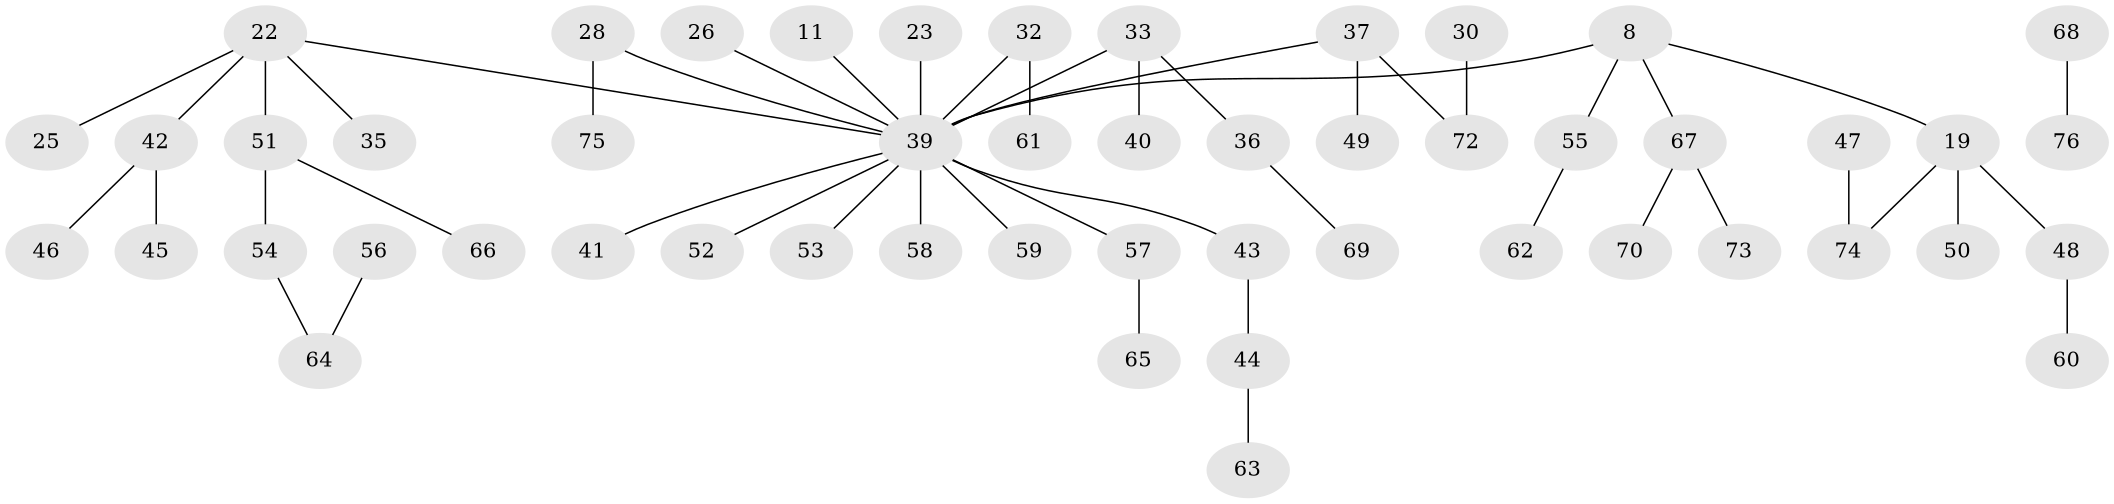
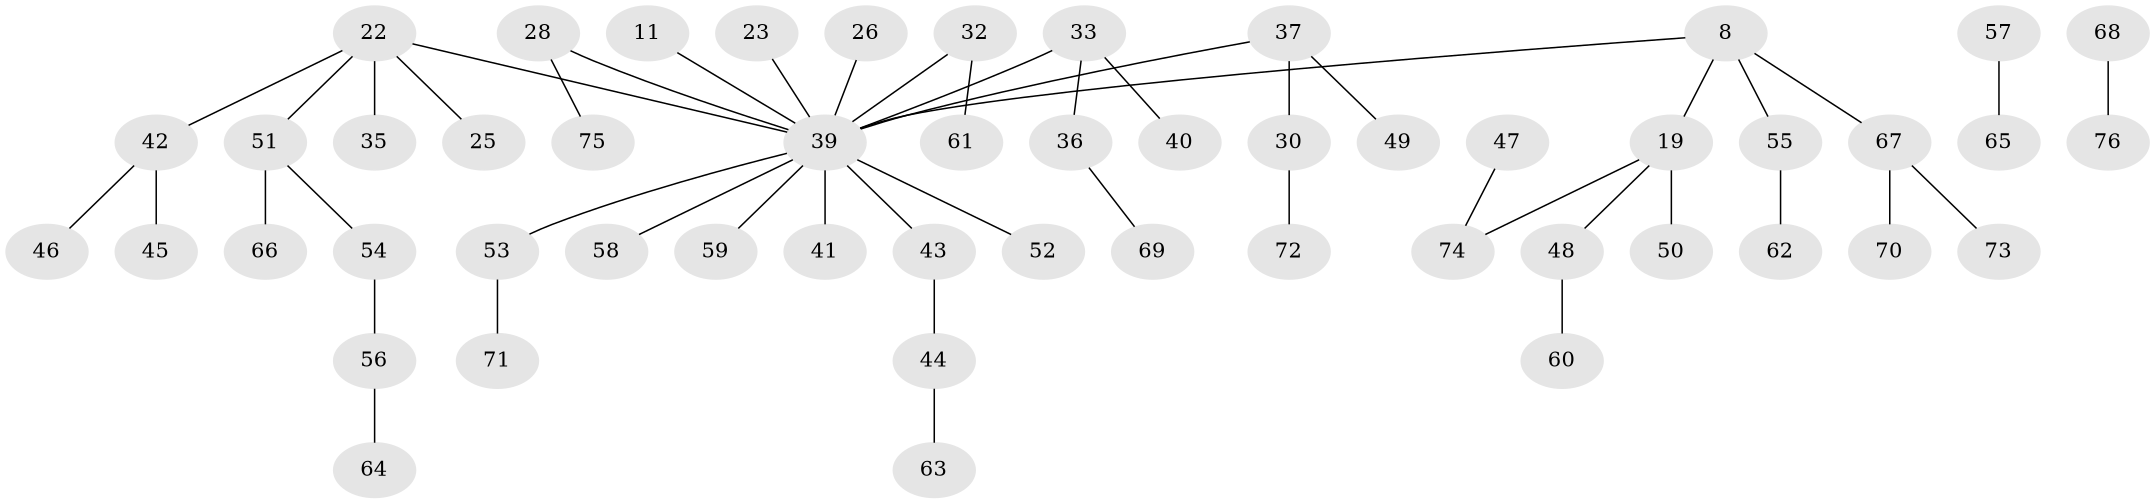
edge "37" -- "72": now "37" -- "30"
edge "39" -- "57": removed
edge "54" -- "64": now "54" -- "56"
node "71": added
